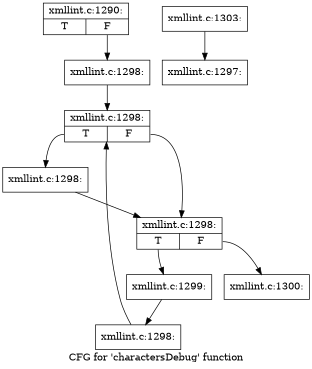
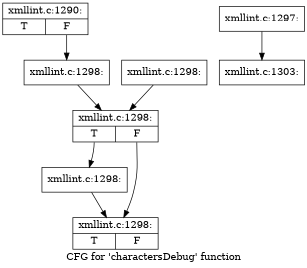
edge "xmllint.c:1303:" -> "xmllint.c:1297:": reversed
node "xmllint.c:1299:": removed
node "xmllint.c:1300:": removed
